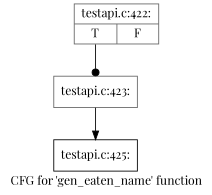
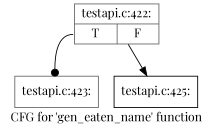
edge "testapi.c:423:" -> "testapi.c:425:": now "testapi.c:422:" -> "testapi.c:425:"
